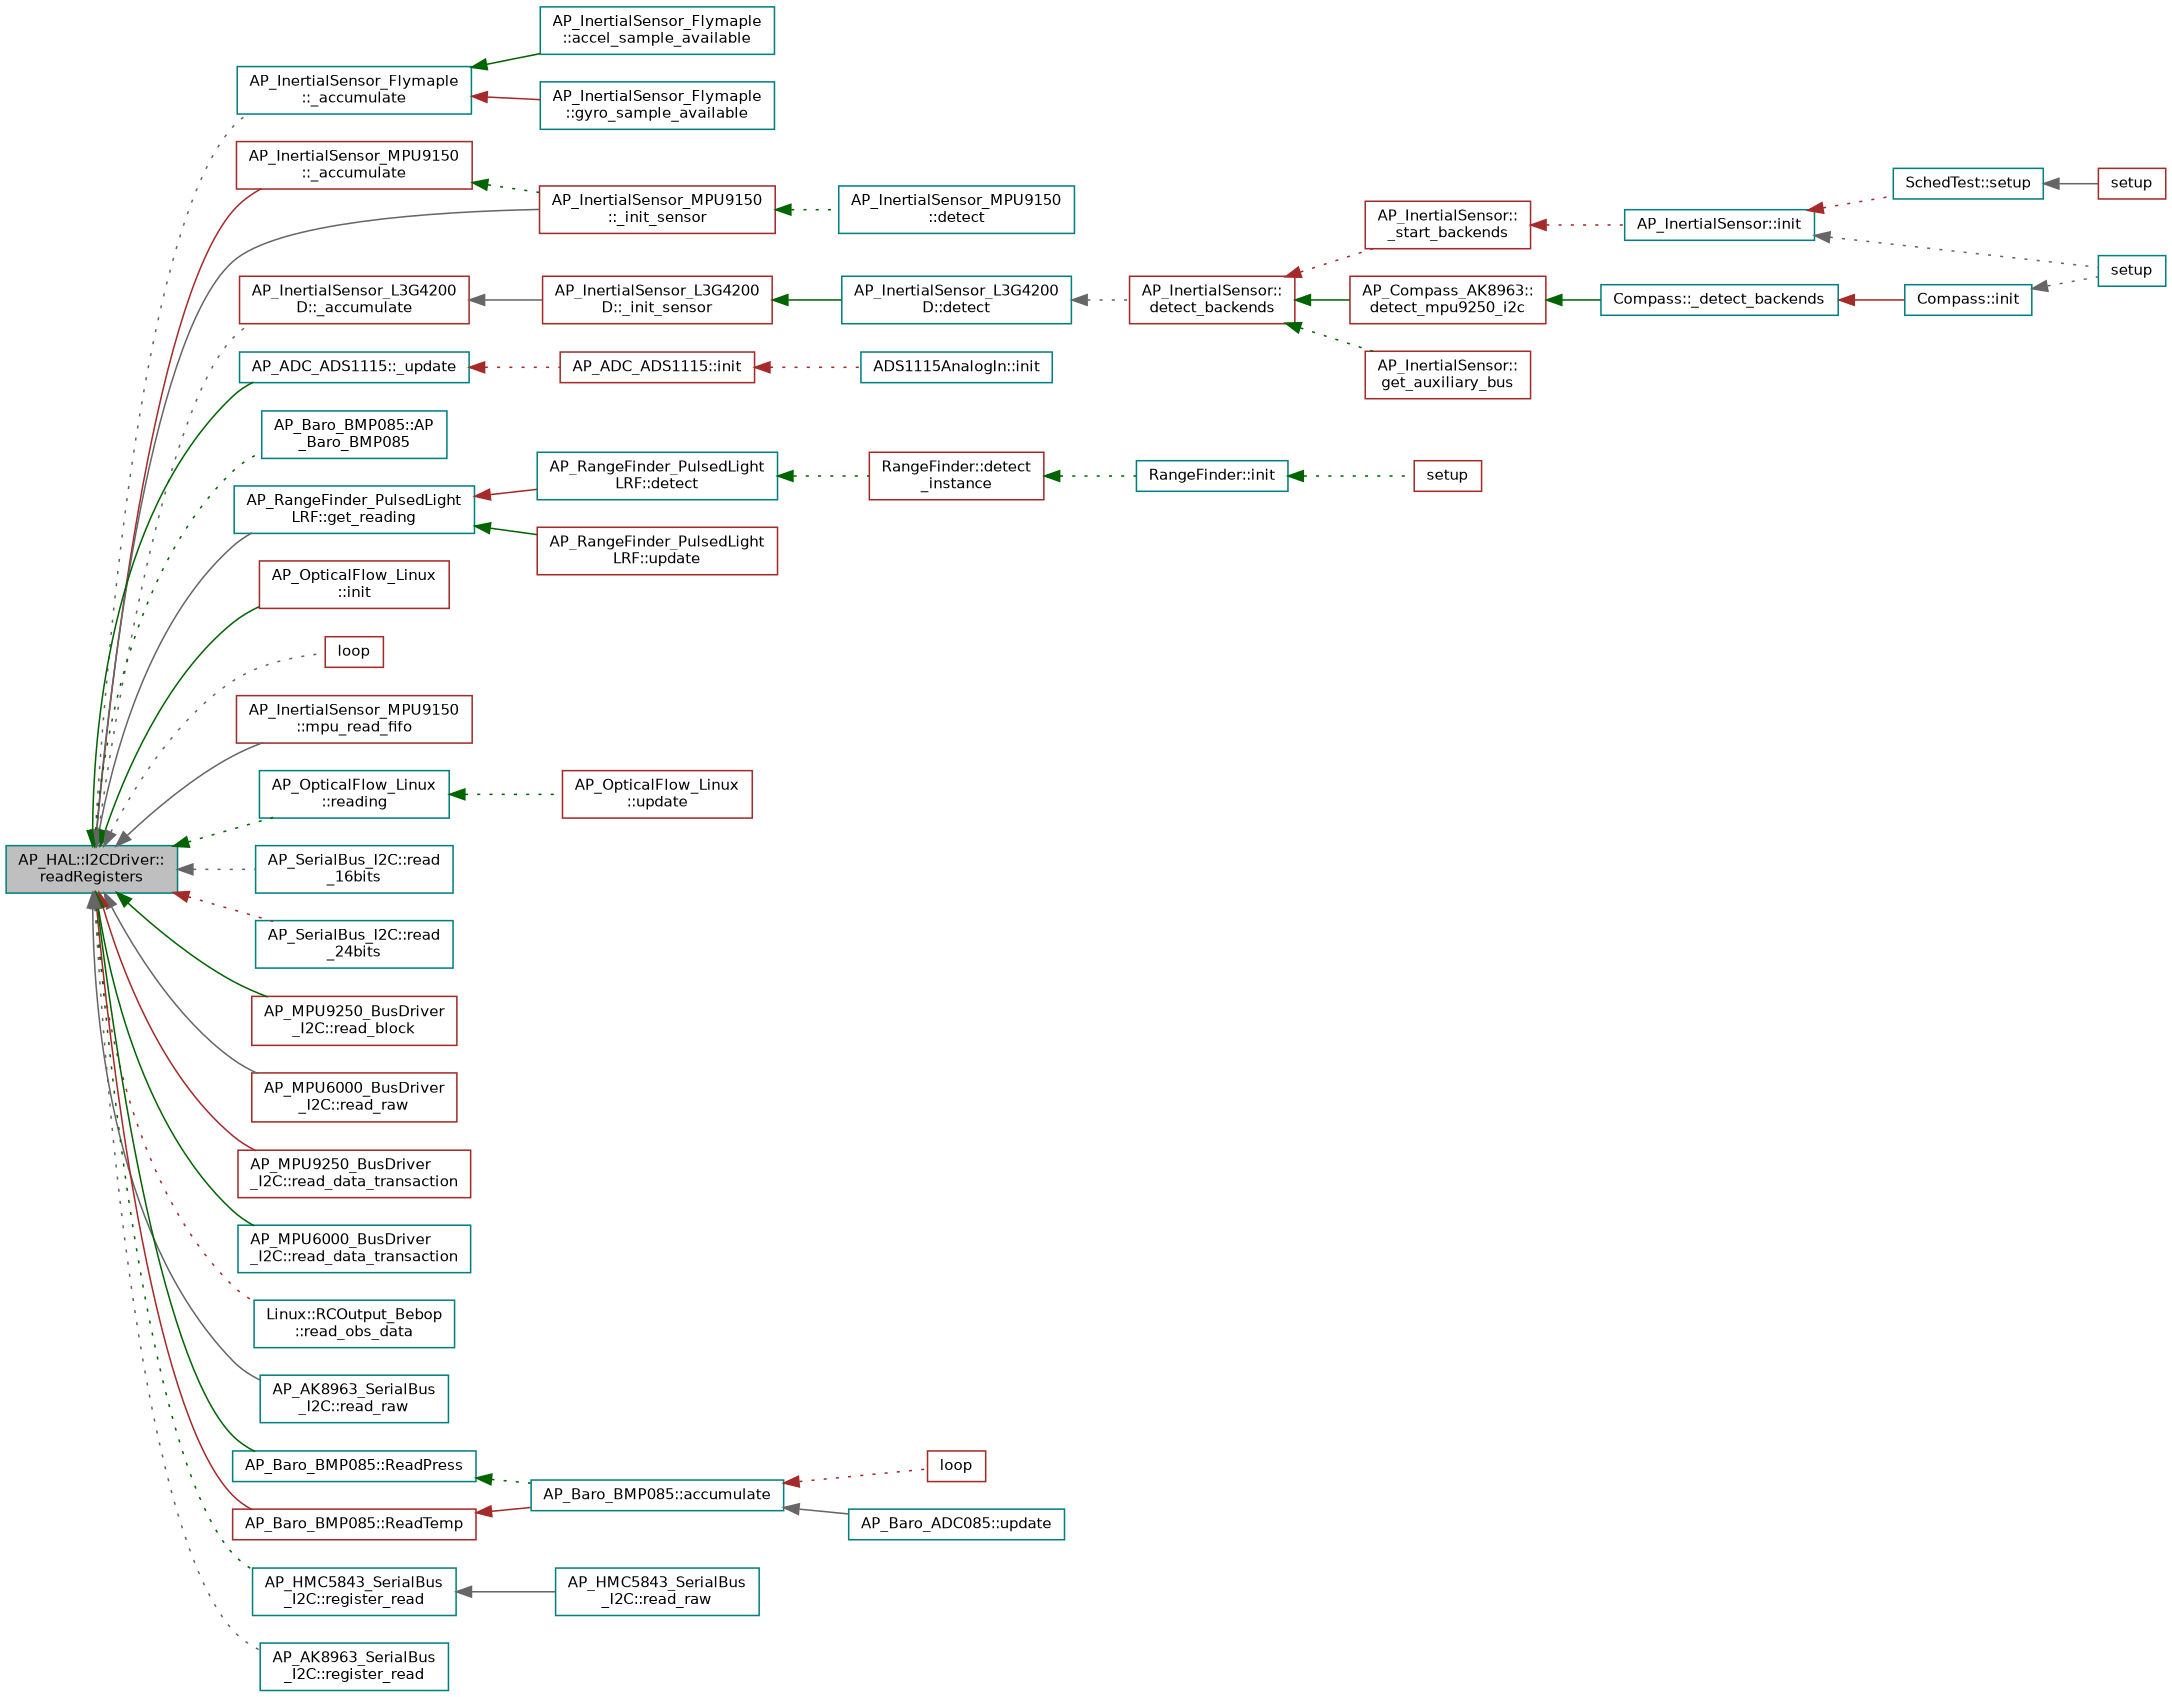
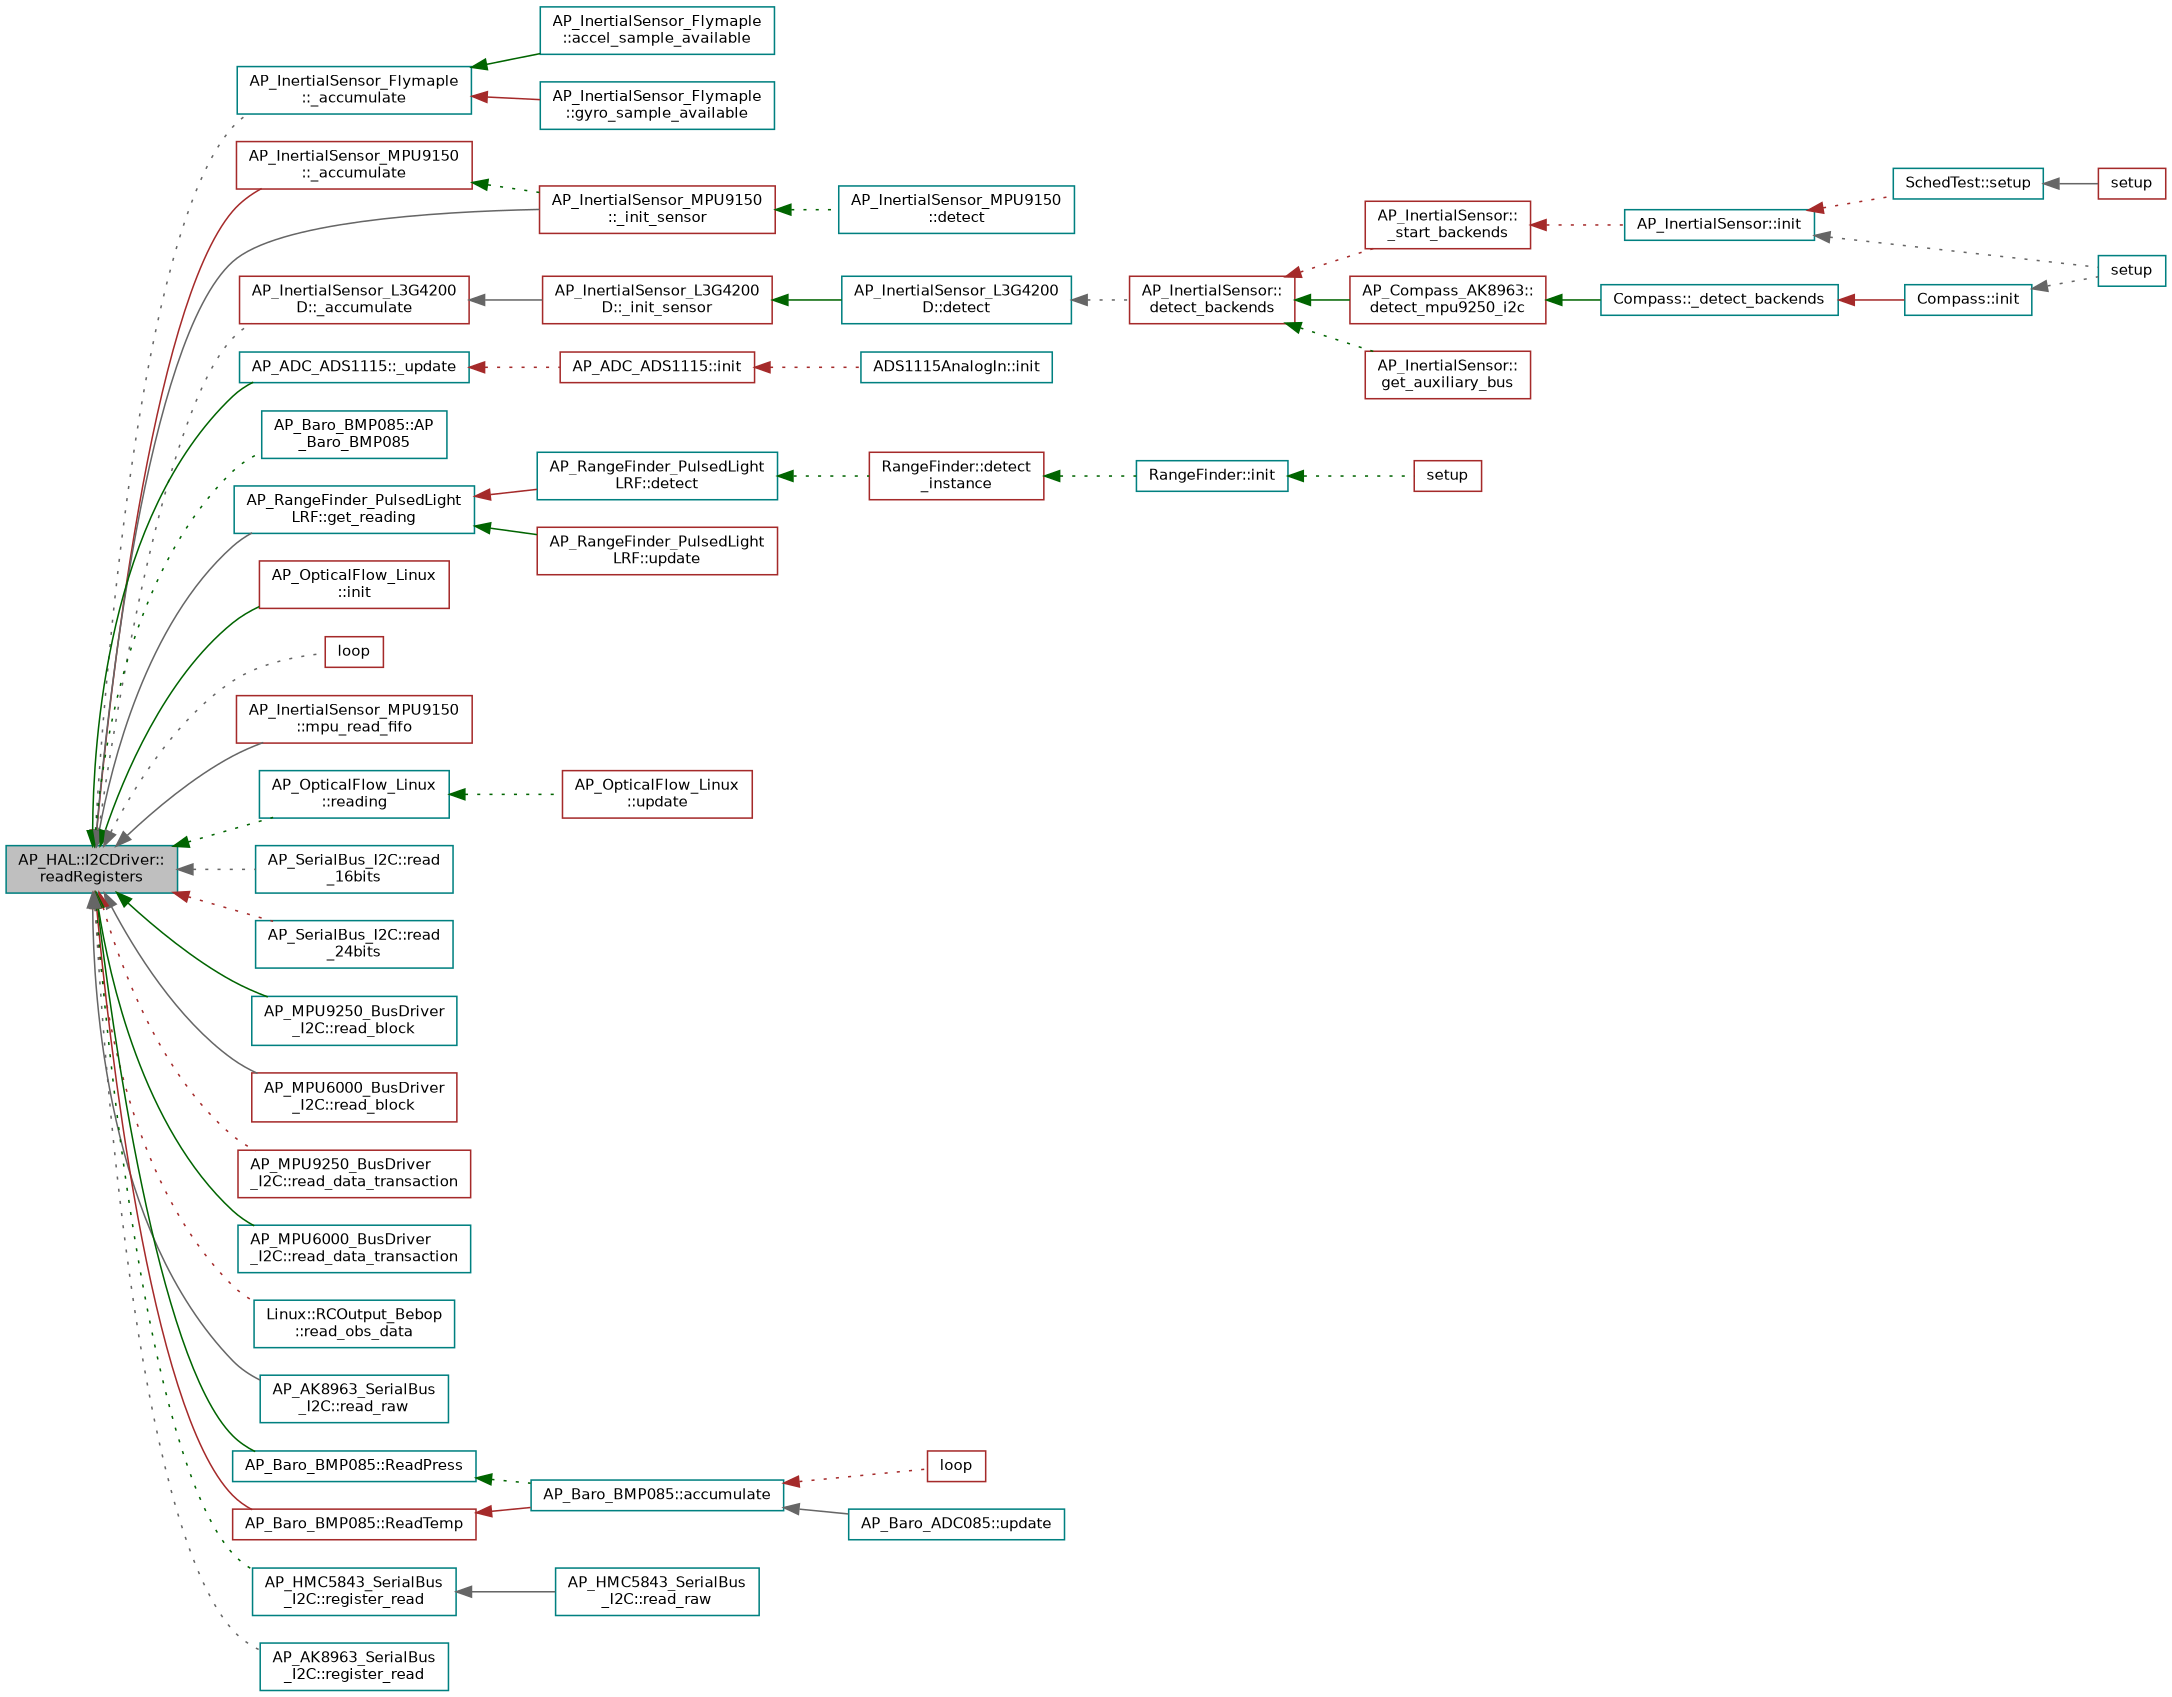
node "AP_MPU9250_BusDriver _I2C::read_block": color brown -> teal
edge "AP_MPU9250_BusDriver _I2C::read_data_transaction" -> "AP_HAL::I2CDriver:: readRegisters": style solid -> dotted
node "AP_MPU6000_BusDriver _I2C::read_raw": label "AP_MPU6000_BusDriver _I2C::read_raw" -> "AP_MPU6000_BusDriver _I2C::read_block"
